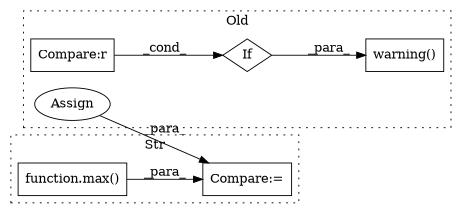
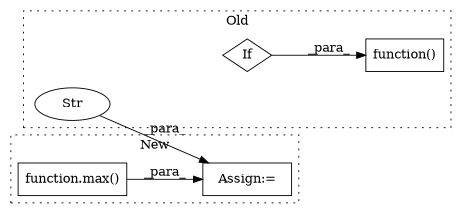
node "Compare:r": removed
node "warning()": label "warning()" -> "function()"
node "Assign": label "Assign" -> "Str"
cluster "Str": label "Str" -> "New"
node "Compare:=": label "Compare:=" -> "Assign:="
